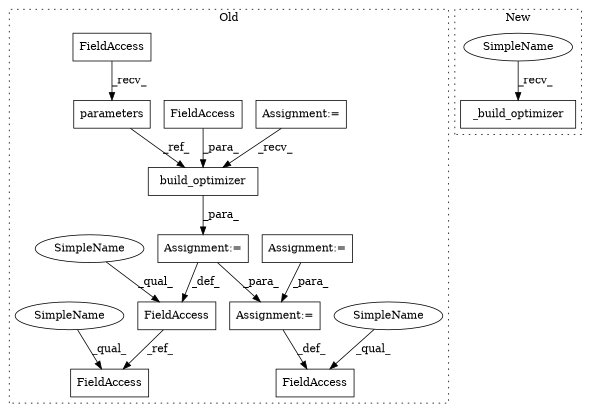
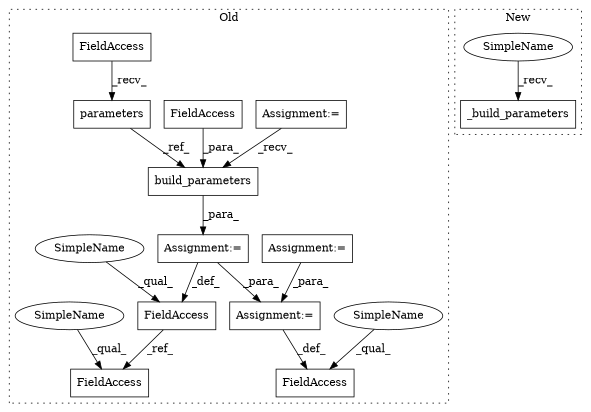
node "_build_optimizer": label "_build_optimizer" -> "_build_parameters"
node "build_optimizer": label "build_optimizer" -> "build_parameters"
